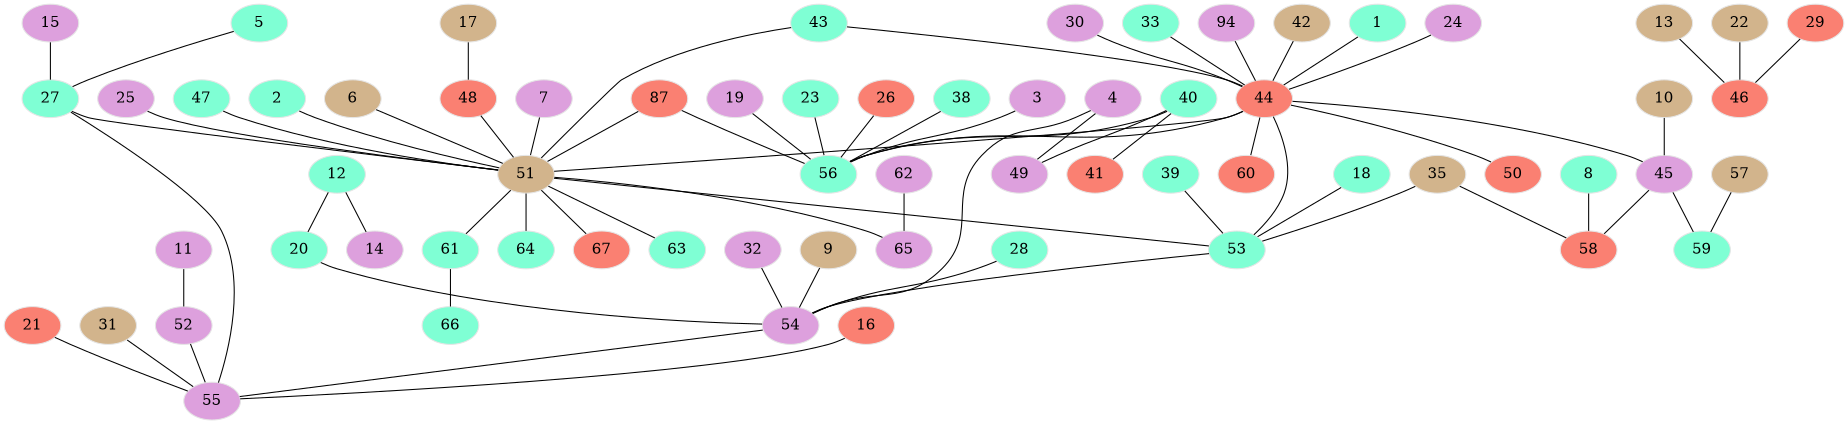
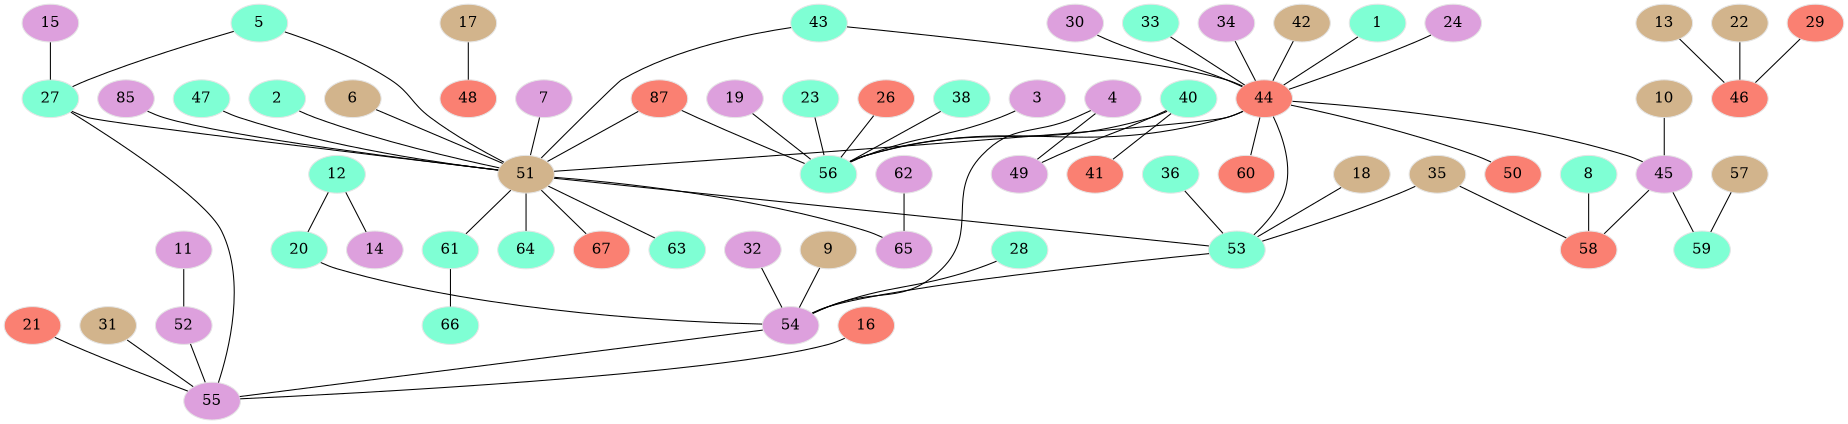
node "94": label "94" -> "34"
node "25": label "25" -> "85"
edge "48" -- "51": now "5" -- "51"
node "39": label "39" -> "36"
node "18": fillcolor aquamarine -> tan
